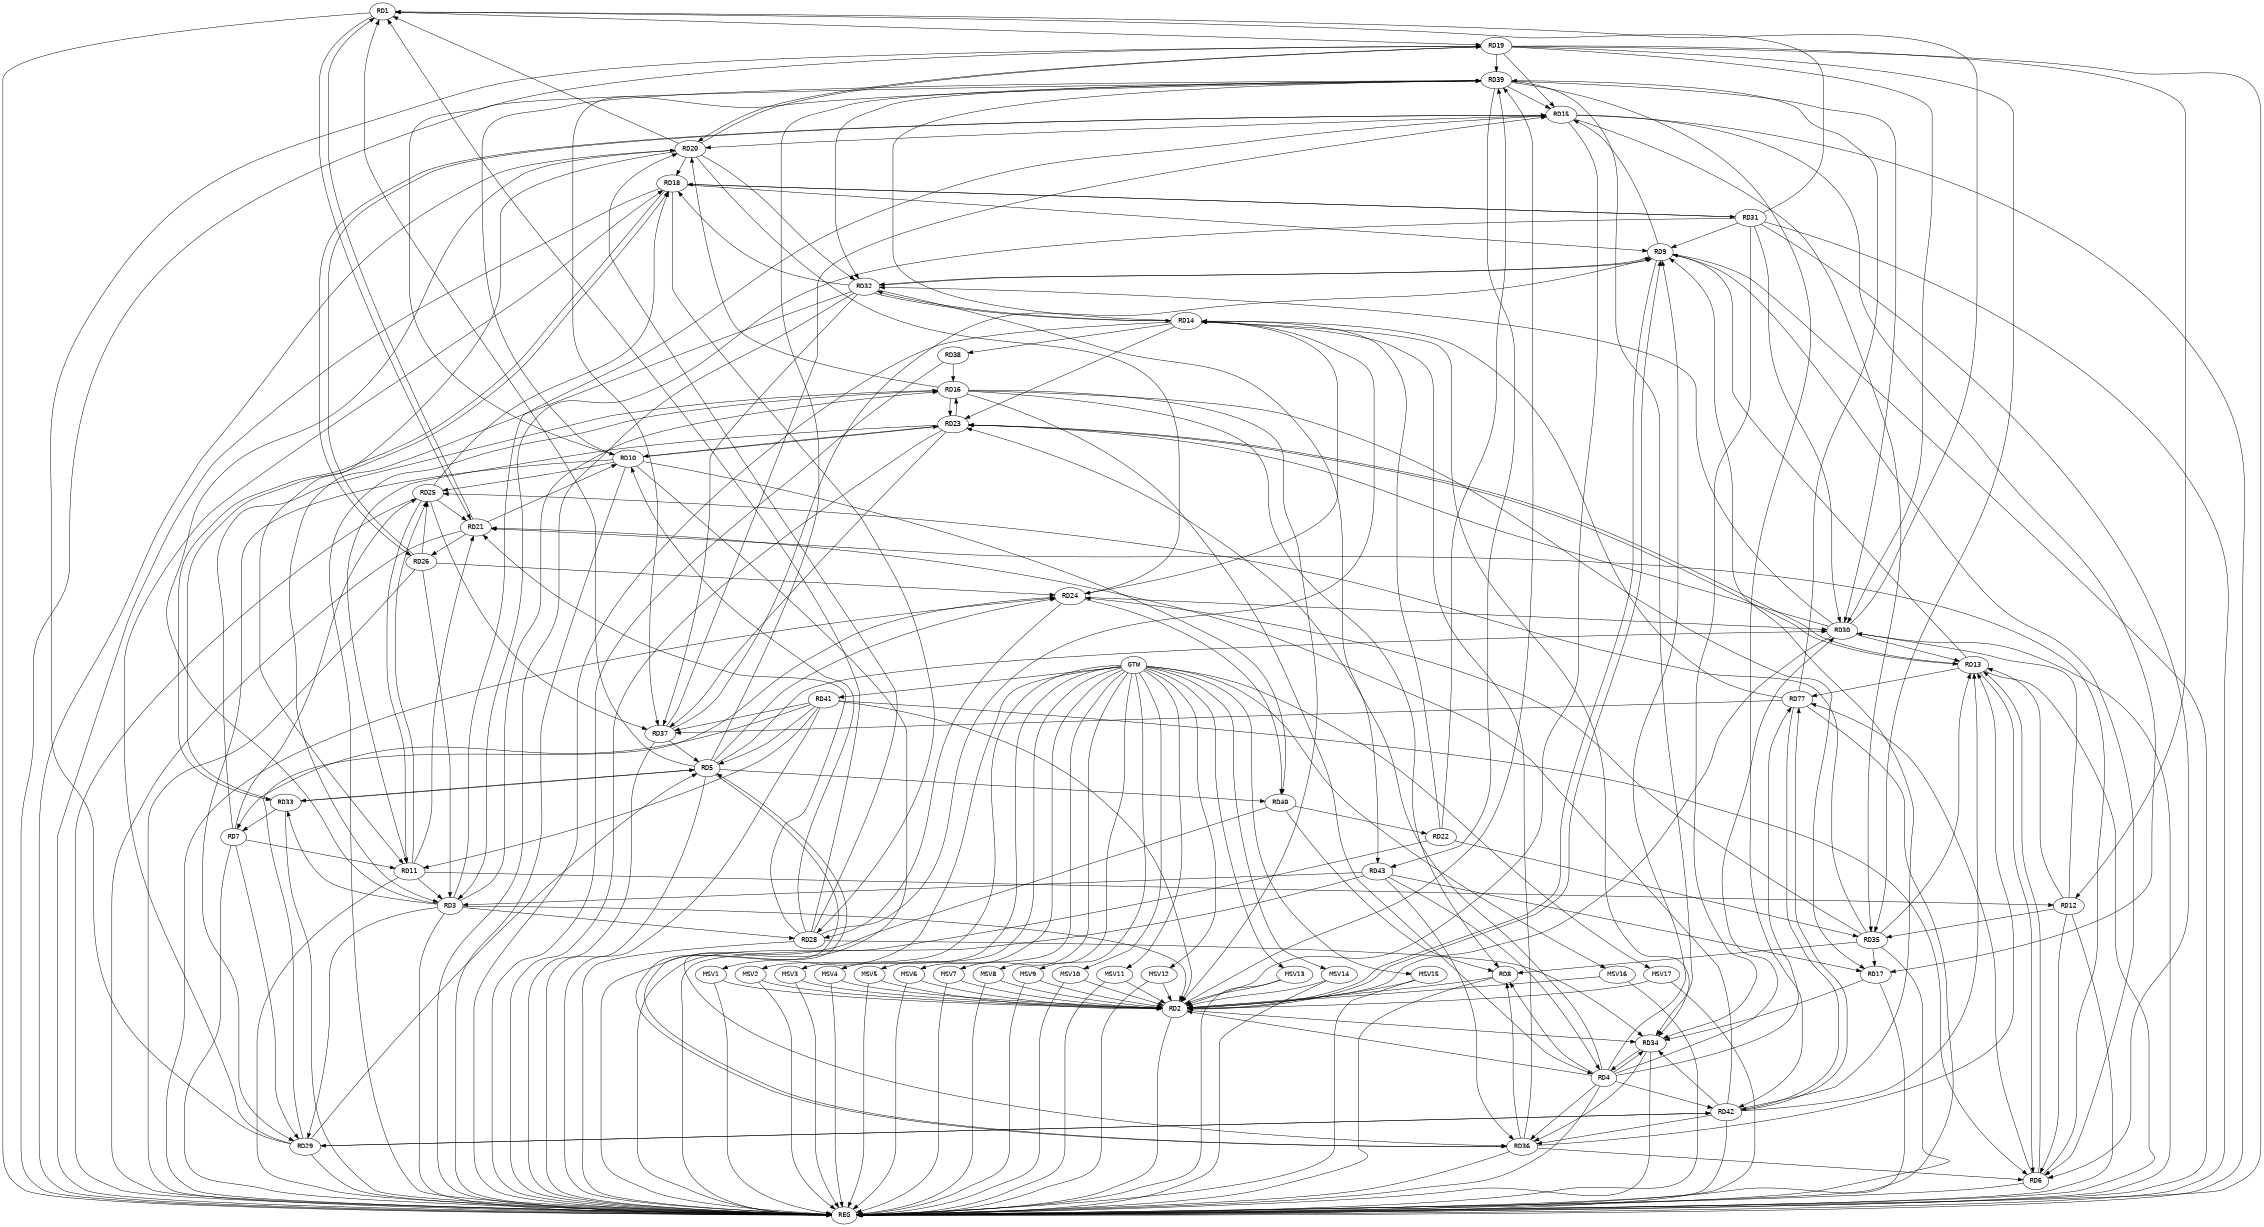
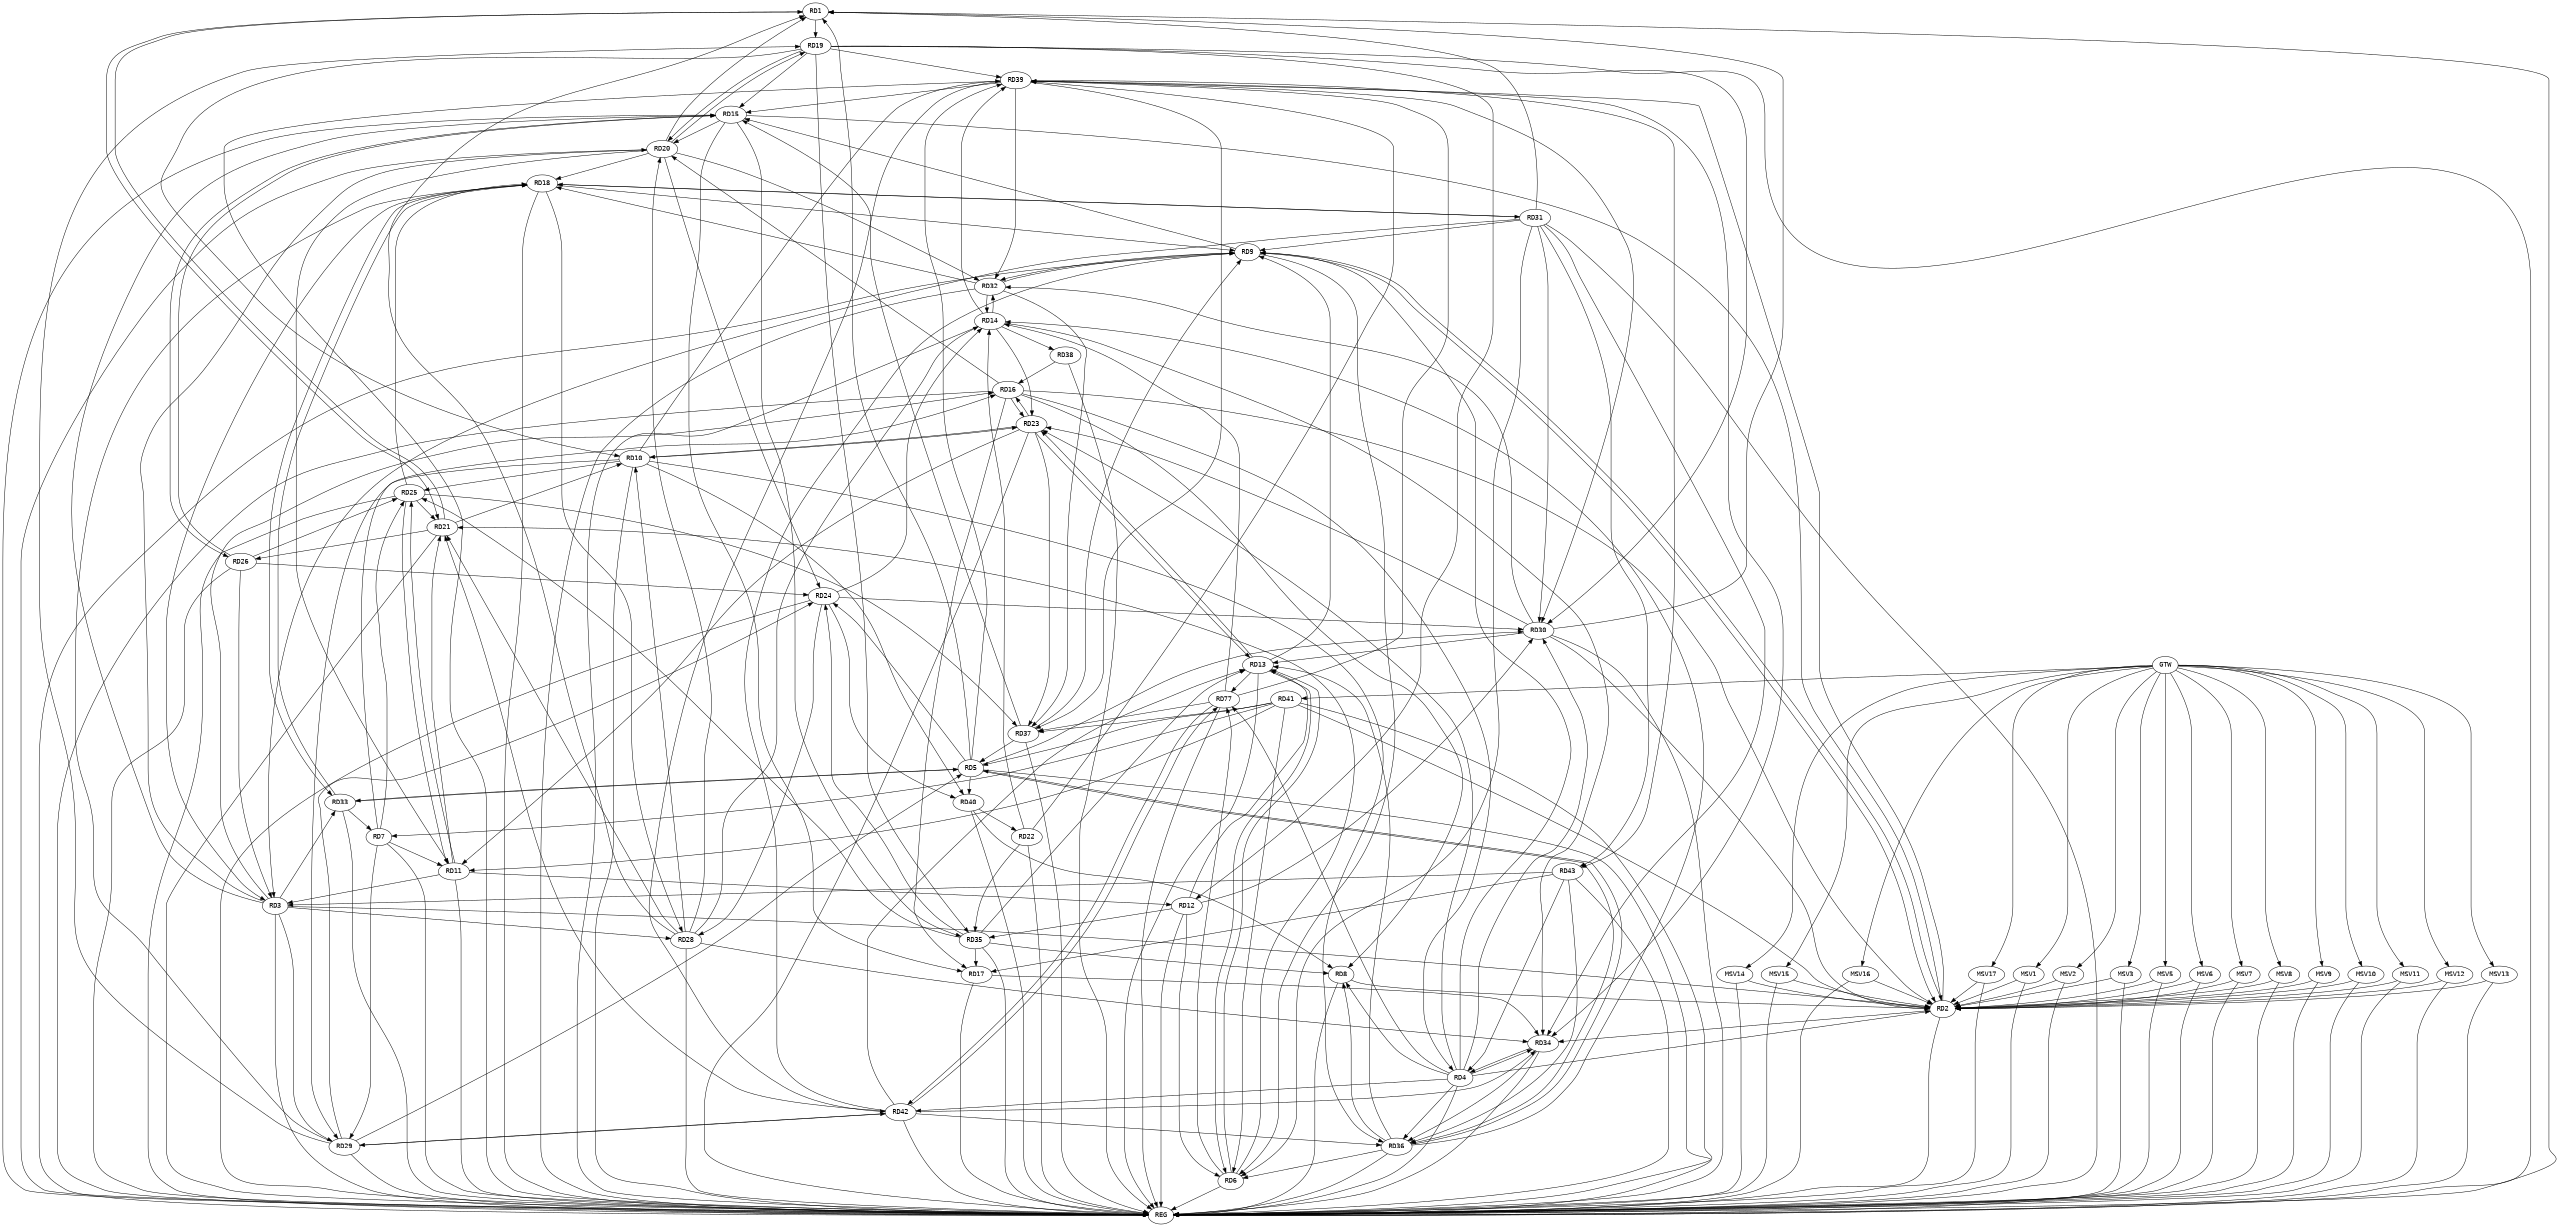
edge "RD32" -> "RD43": now "RD31" -> "RD43"
edge "RD32" -> "RD3": now "RD18" -> "RD3"
node "MSV4": removed
